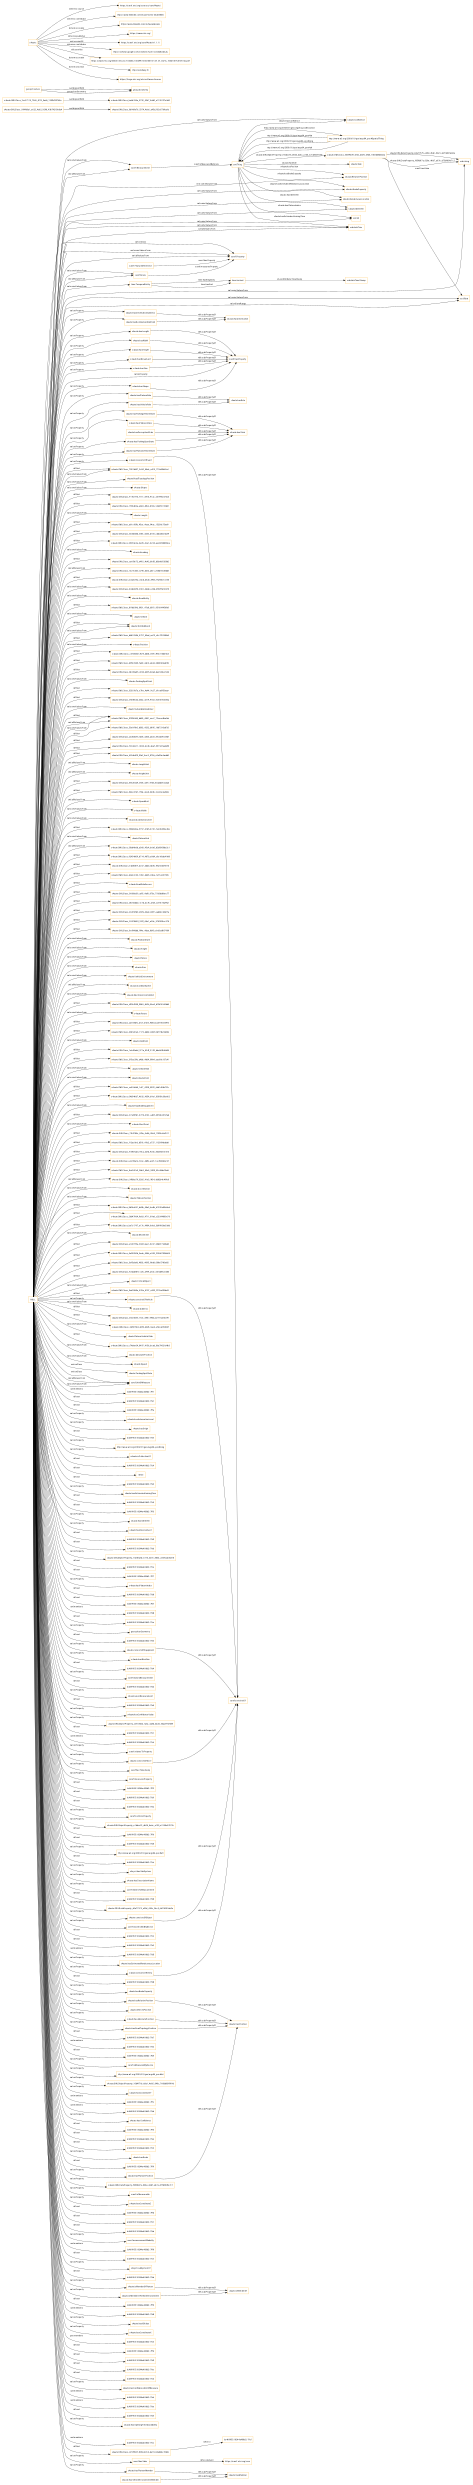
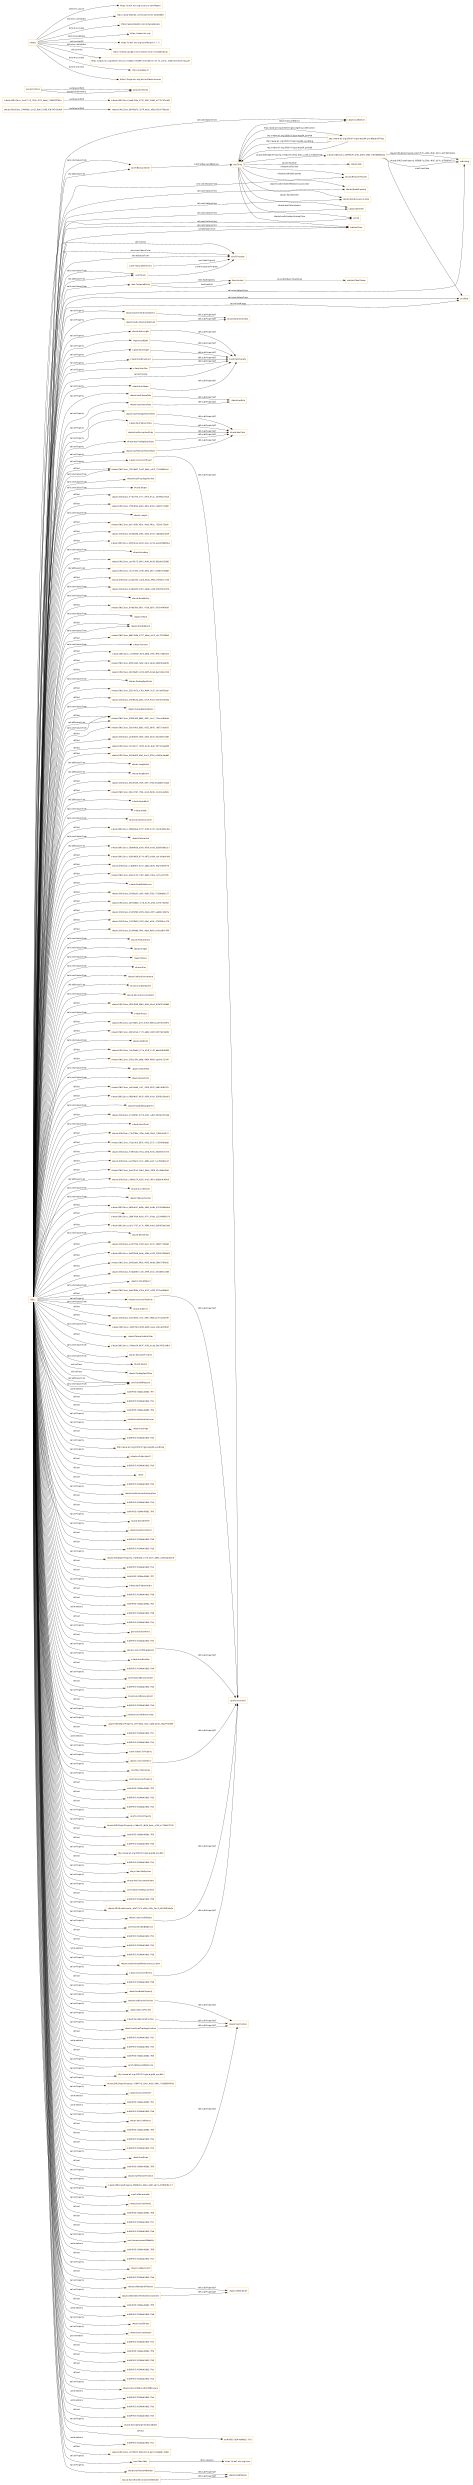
edge "s4auto:OWLClass_c25f950f_505d_4814_be70_0de84bc70d3c" -> "6c469955:18244a408d2:-7fcf": now "NULL" -> "6c469955:18244a408d2:-7fcf"
